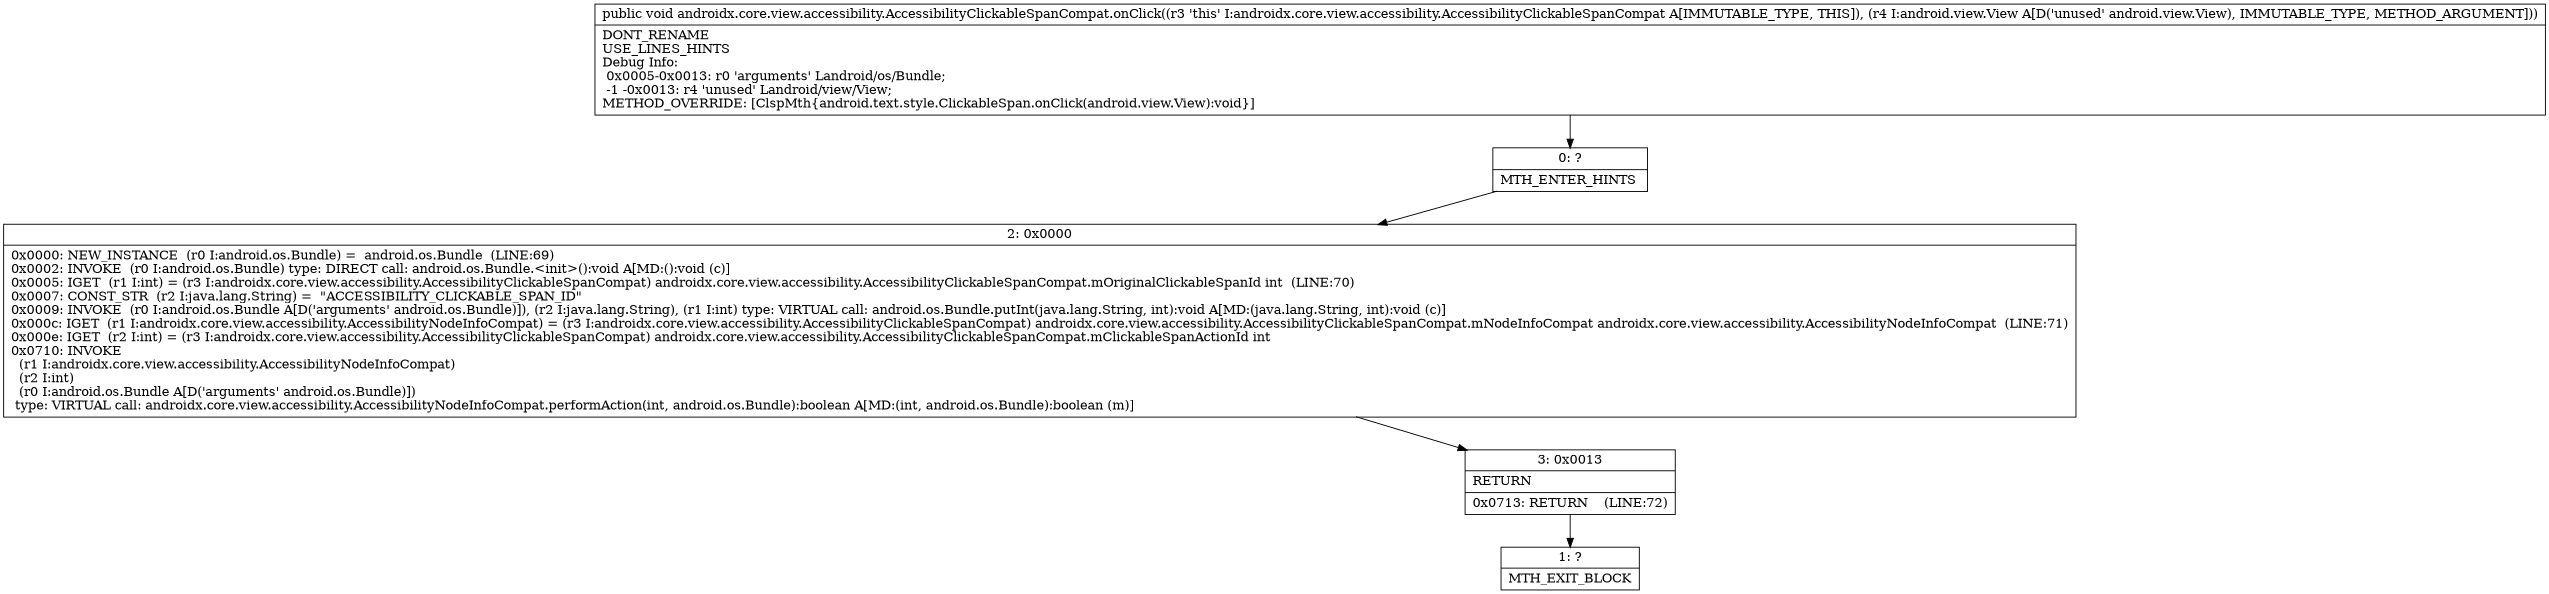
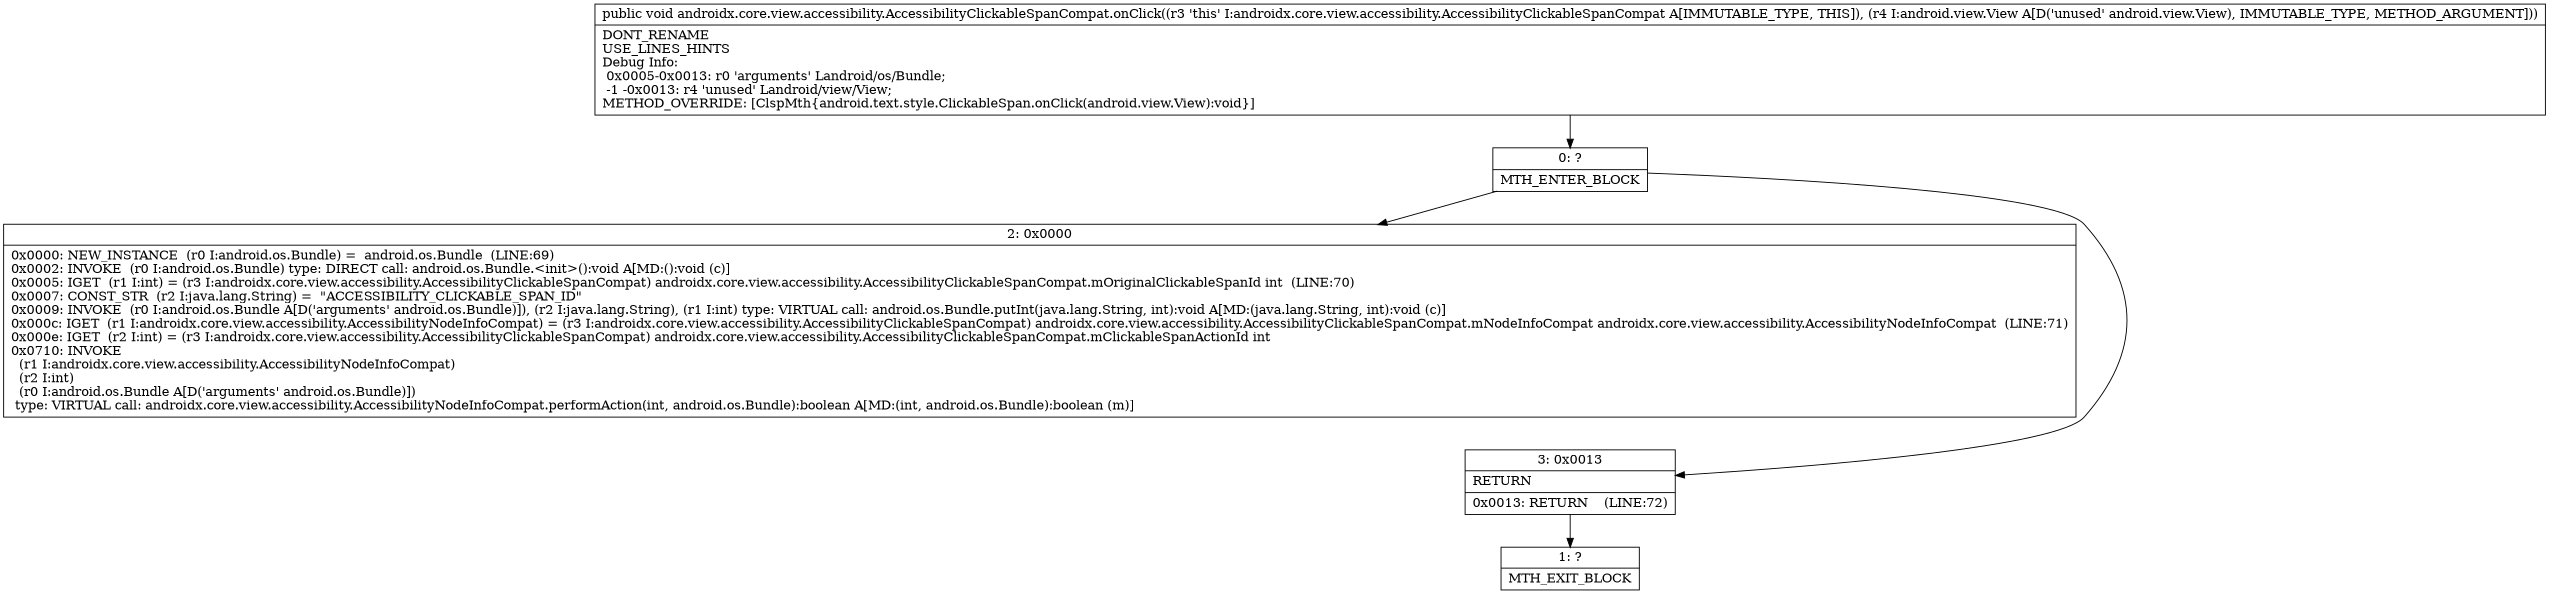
node "0: ?": text "MTH_ENTER_HINTS" -> "MTH_ENTER_BLOCK"
edge "2: 0x0000" -> "3: 0x0013": now "0: ?" -> "3: 0x0013"
node "3: 0x0013": text "0x0713: RETURN    (LINE:72)" -> "0x0013: RETURN    (LINE:72)"
